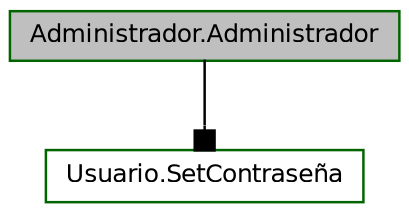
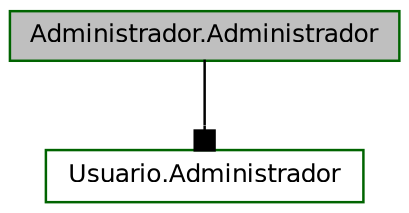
node "Usuario.SetContraseña": label "Usuario.SetContraseña" -> "Usuario.Administrador"
